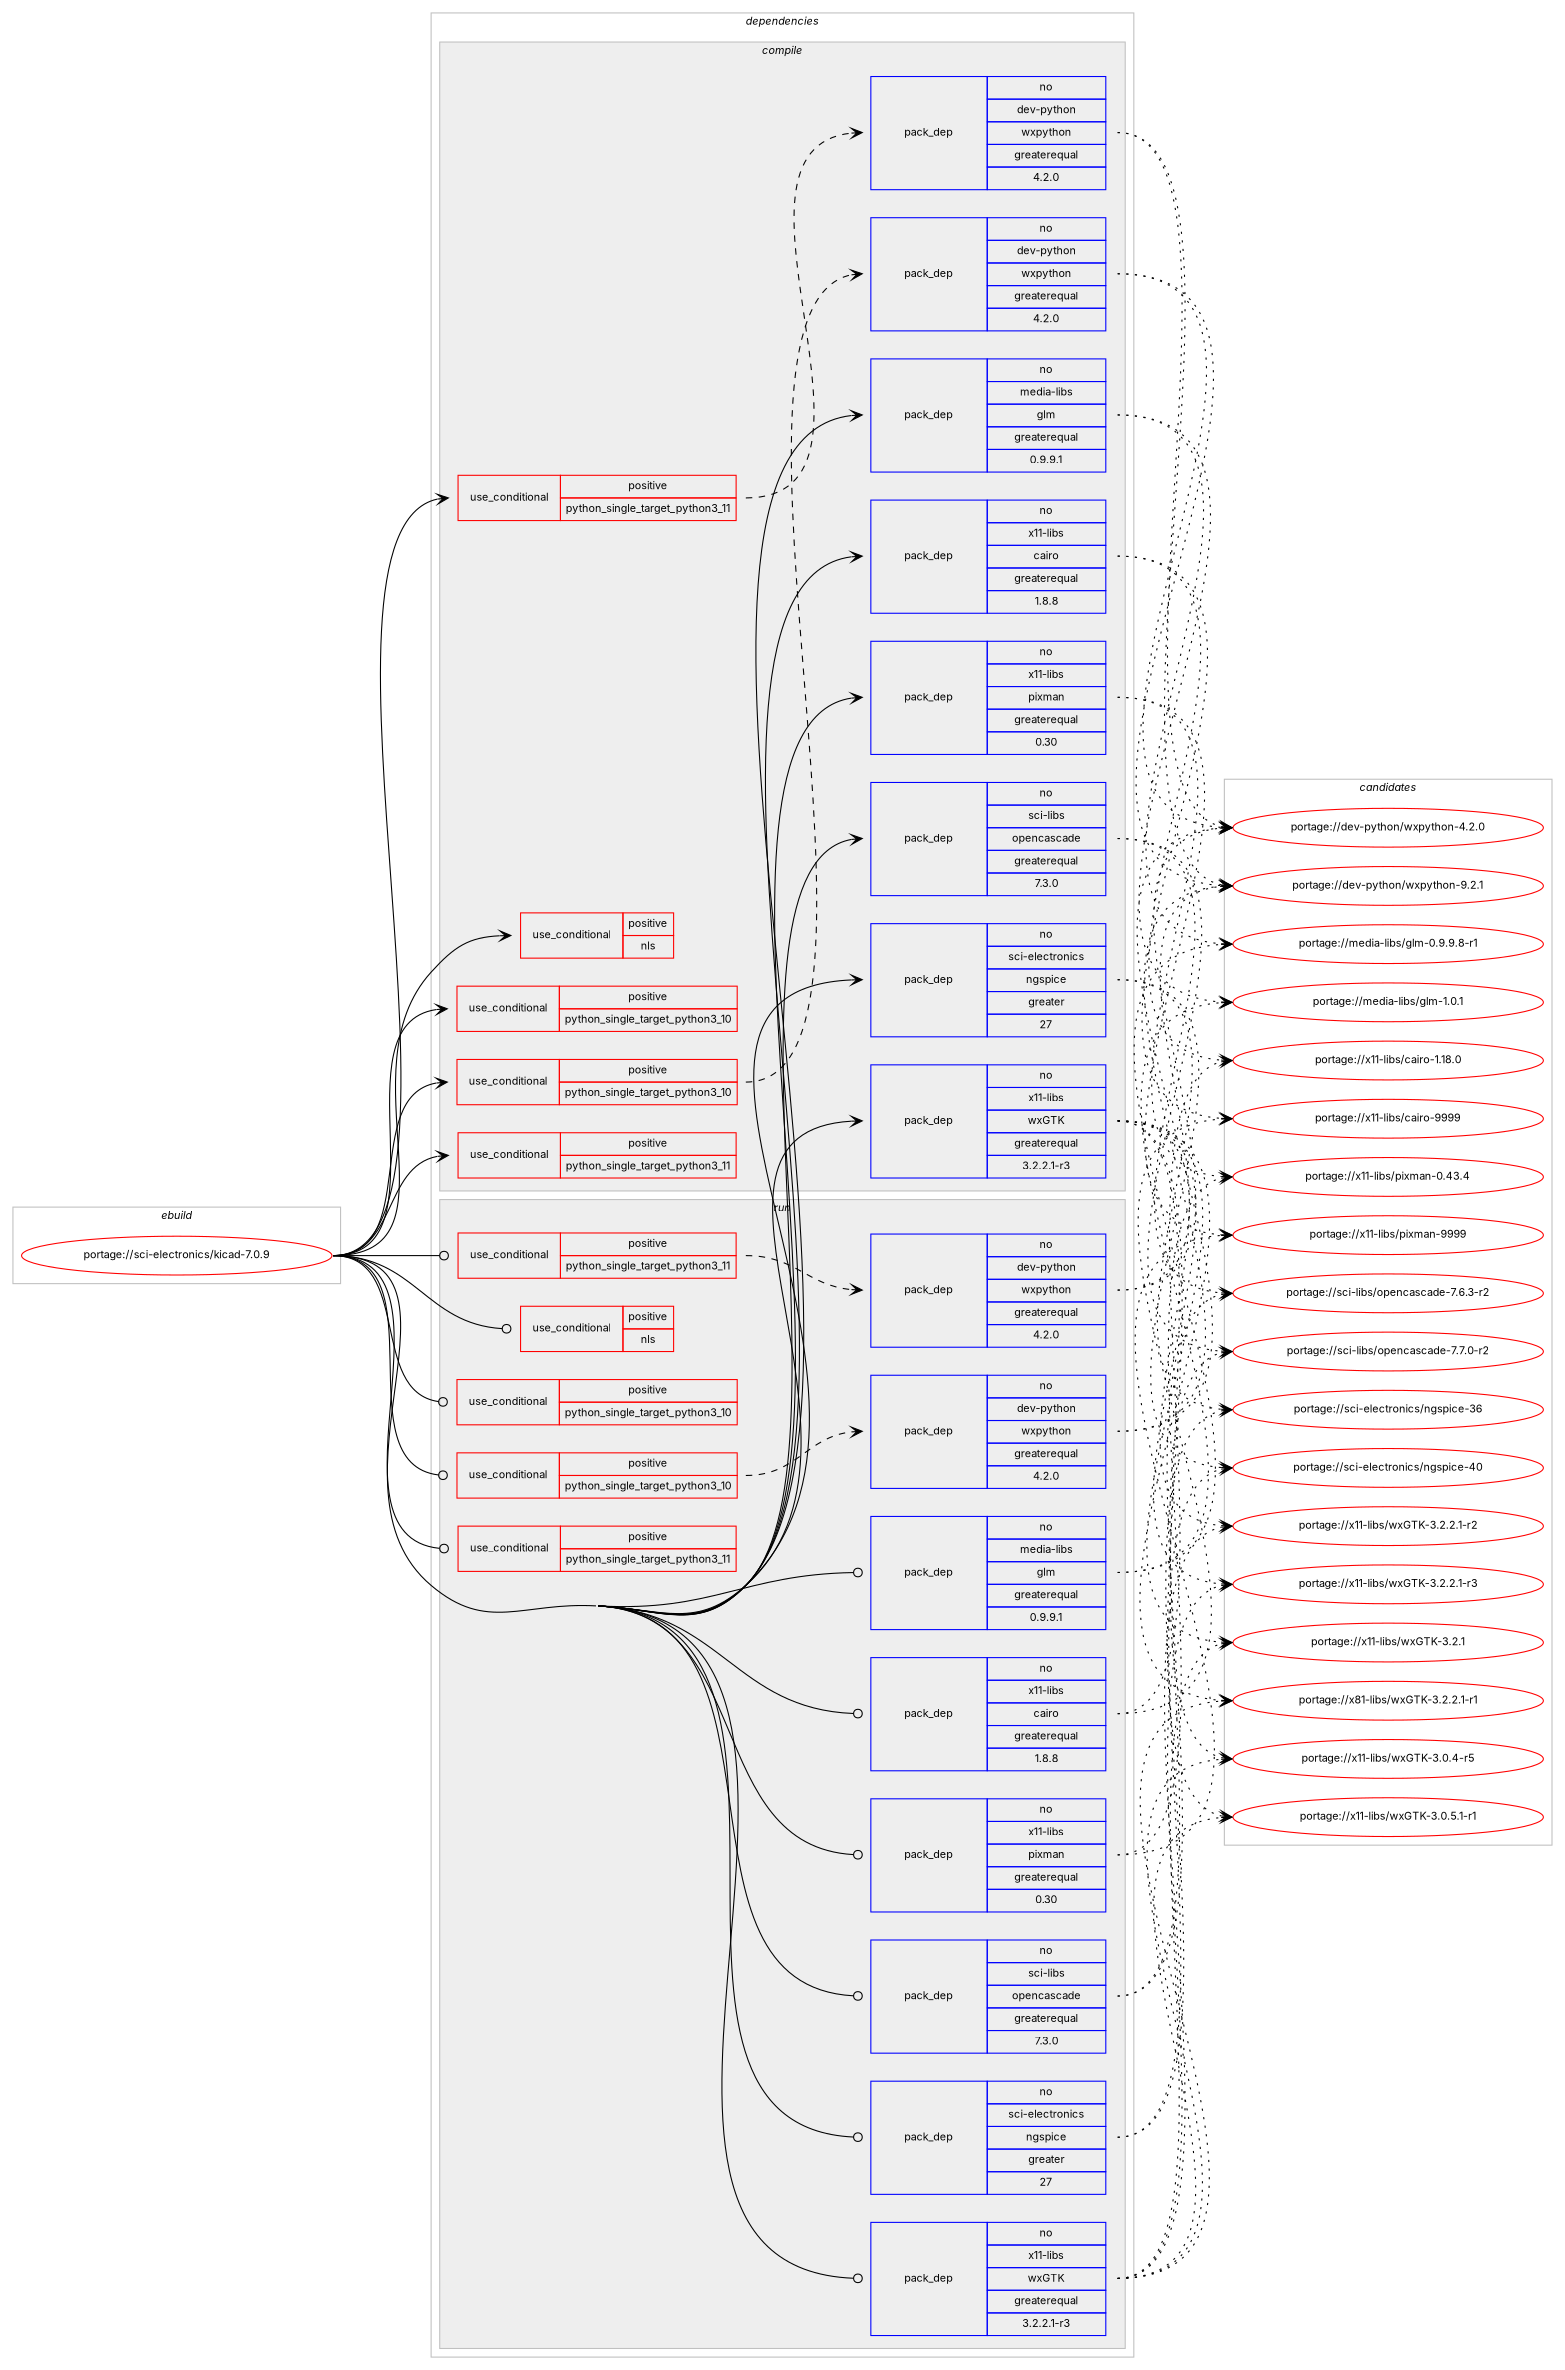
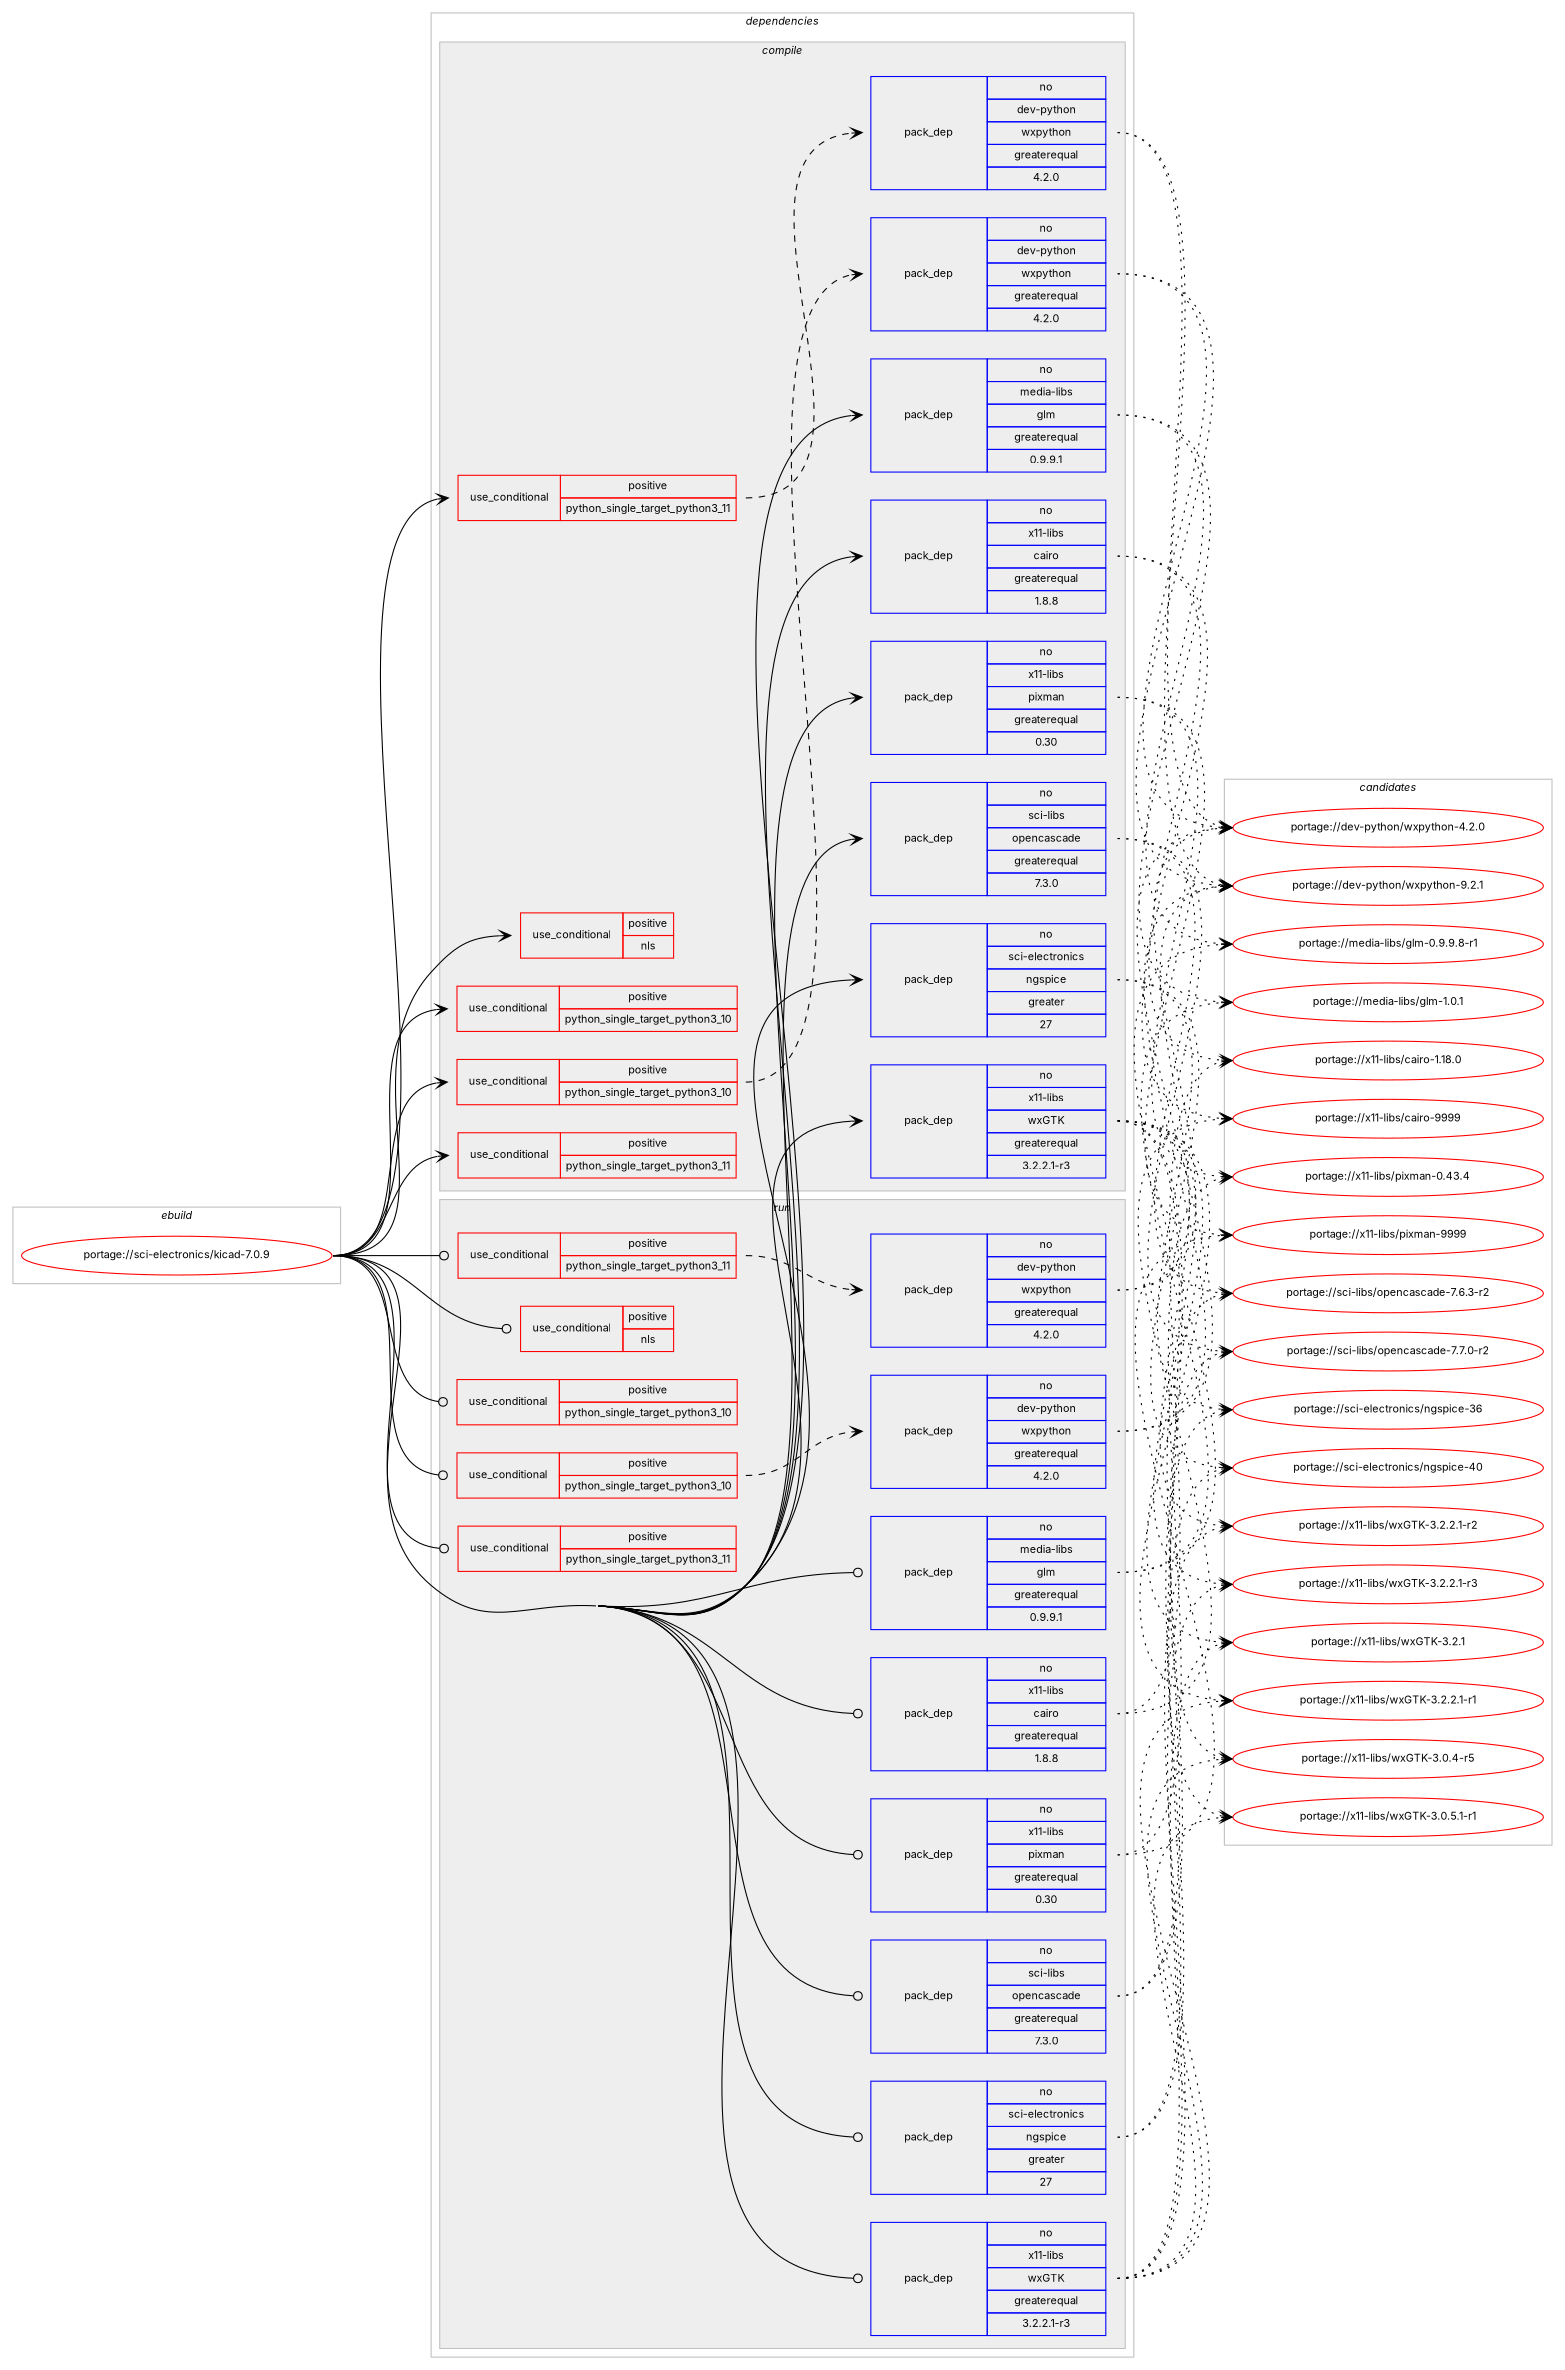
node "portage://x81-libs/wxGTK-3.2.2.1-r1": label "portage://x81-libs/wxGTK-3.2.2.1-r1" -> "portage://x11-libs/wxGTK-3.2.2.1-r1"
